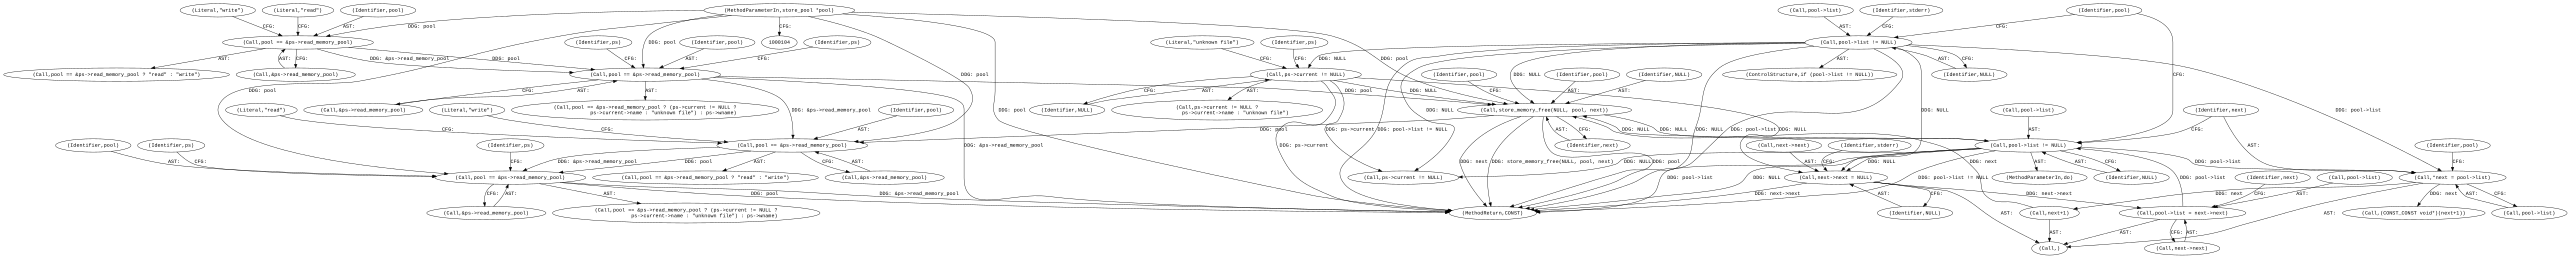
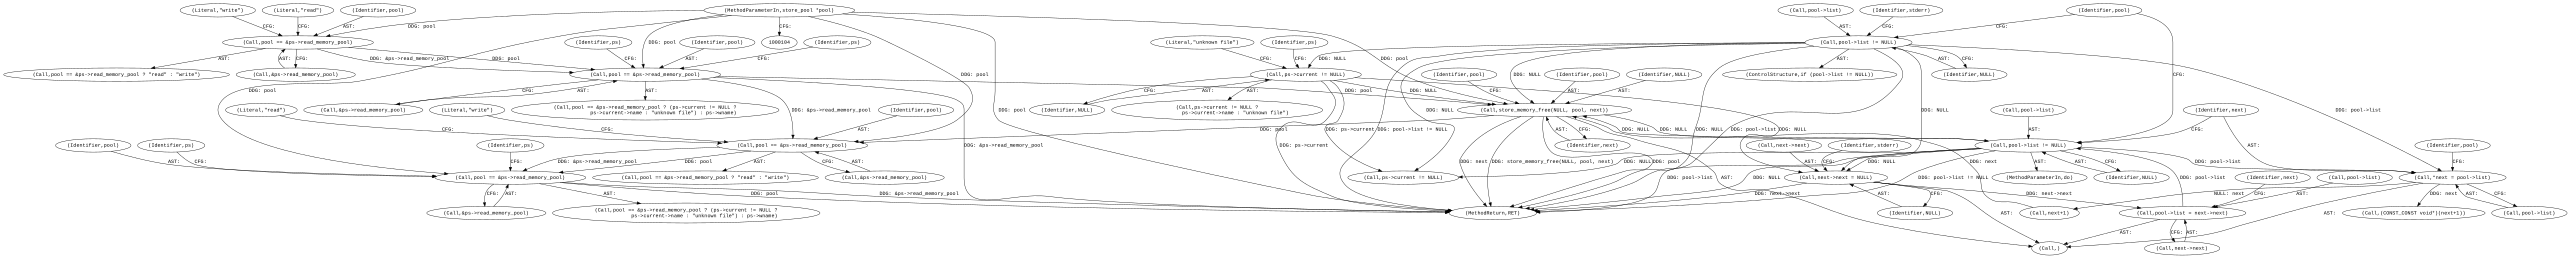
edge "(Call,*next = pool->list)" -> "(Call,next+1)": label "DDG: next" -> "NULL: next"
node "(MethodReturn,CONST)": label "(MethodReturn,CONST)" -> "(MethodReturn,RET)"
edge "(Call,next+1)" -> "(Call,)": now "(Call,store_memory_free(NULL, pool, next))" -> "(Call,)"
